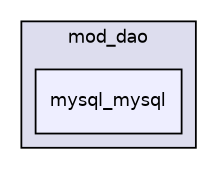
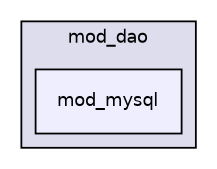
node "mysql_mysql": label "mysql_mysql" -> "mod_mysql"
